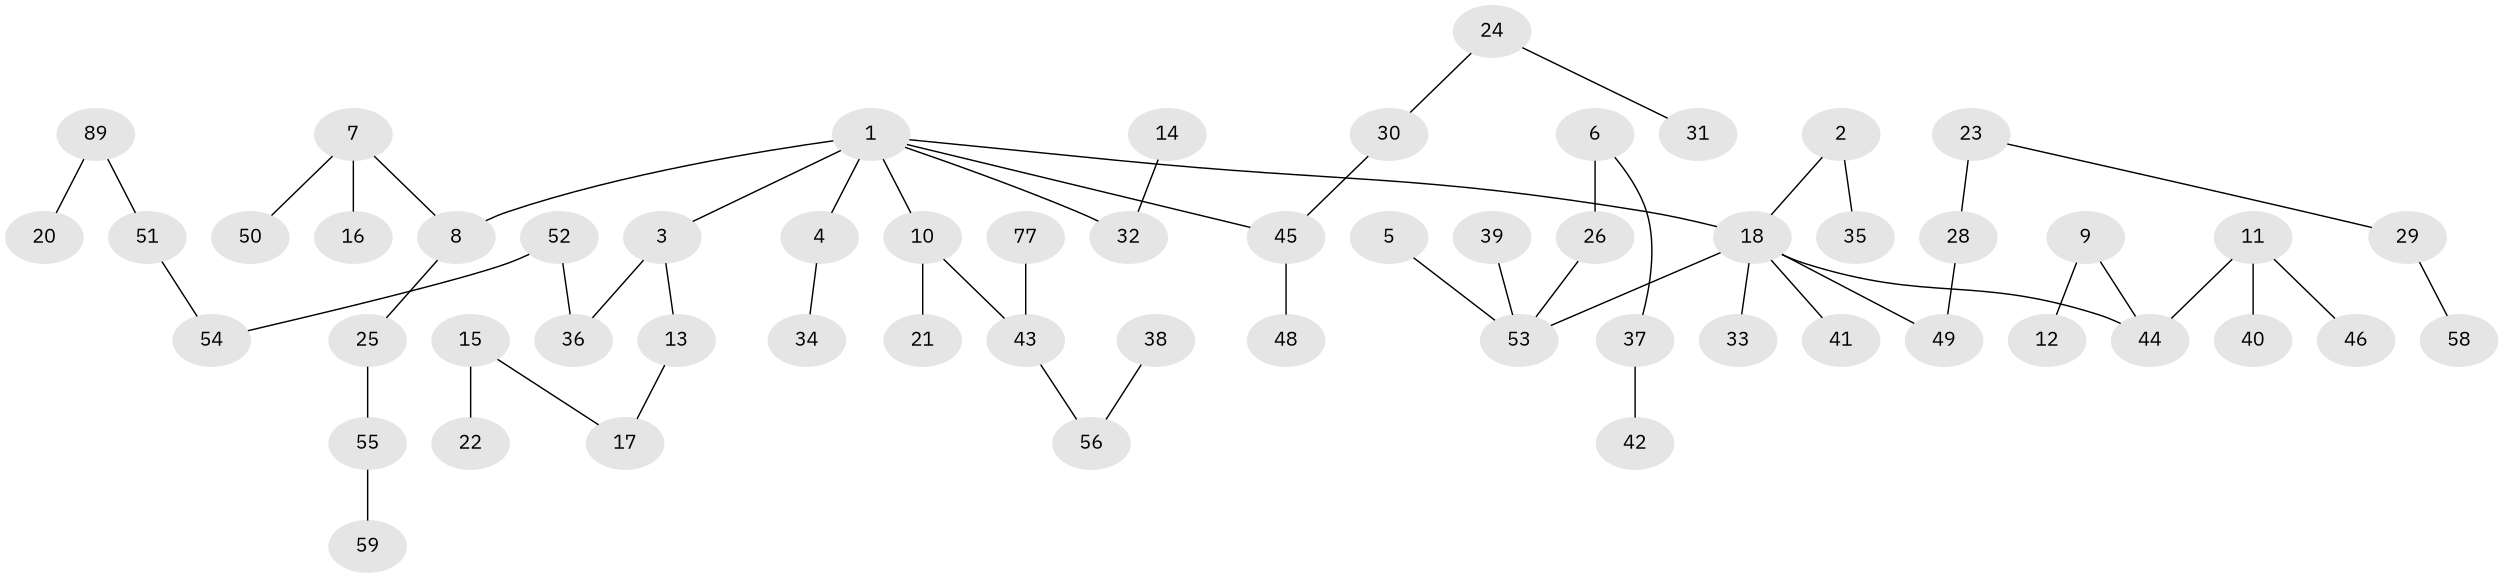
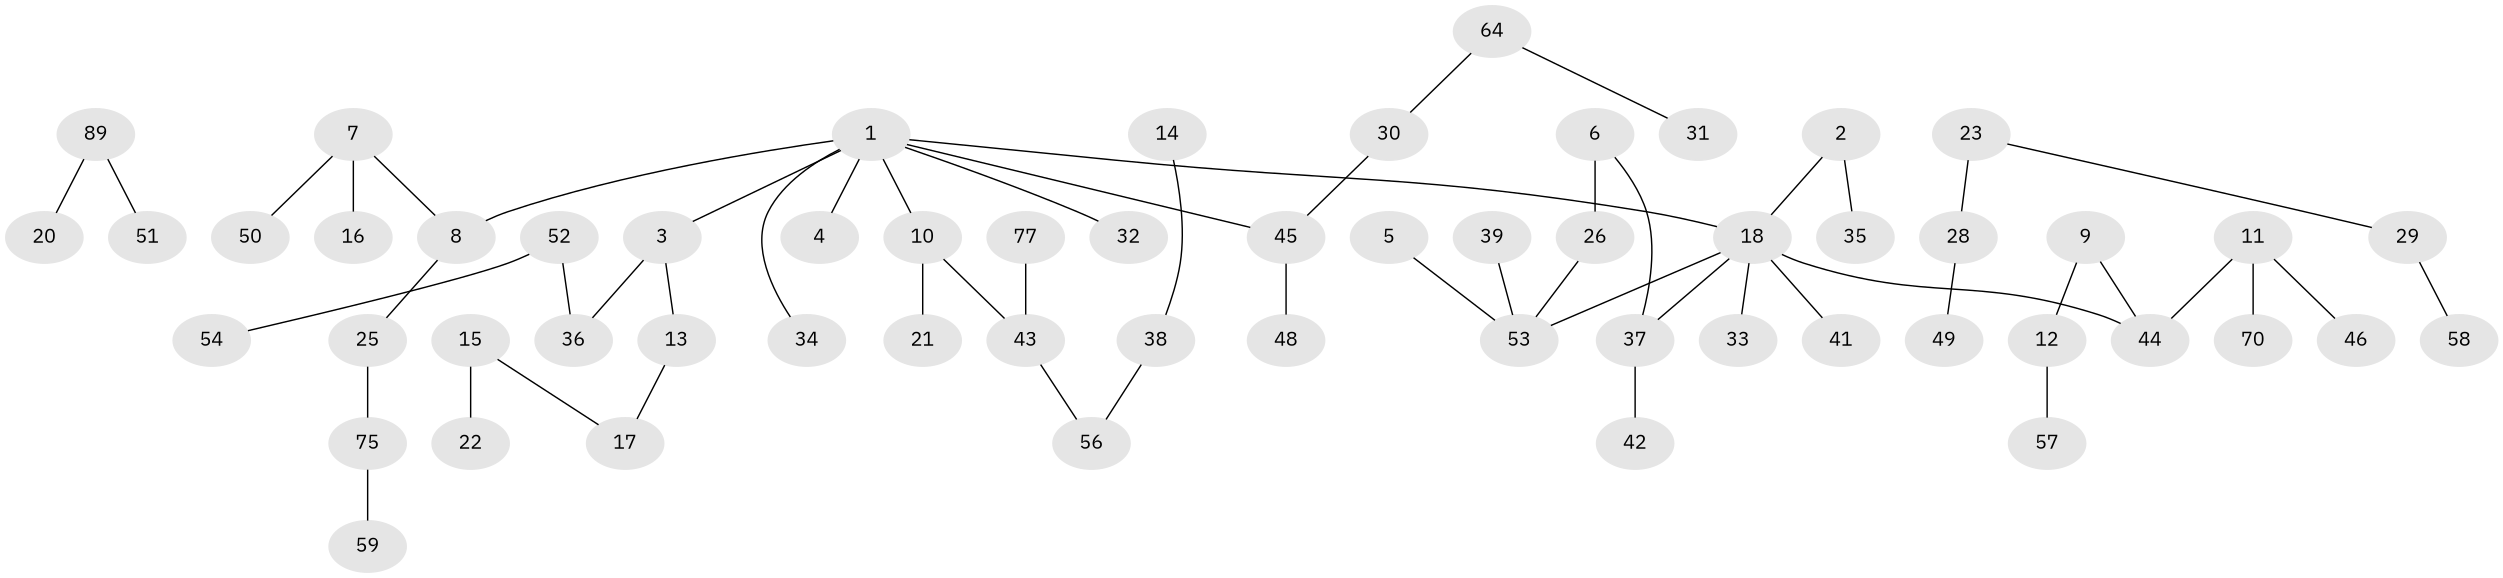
node "24": label "24" -> "64"
edge "14" -- "32": now "14" -- "38"
edge "51" -- "54": removed
edge "4" -- "34": now "1" -- "34"
edge "18" -- "49": now "18" -- "37"
node "40": label "40" -> "70"
node "55": label "55" -> "75"
node "57": added
